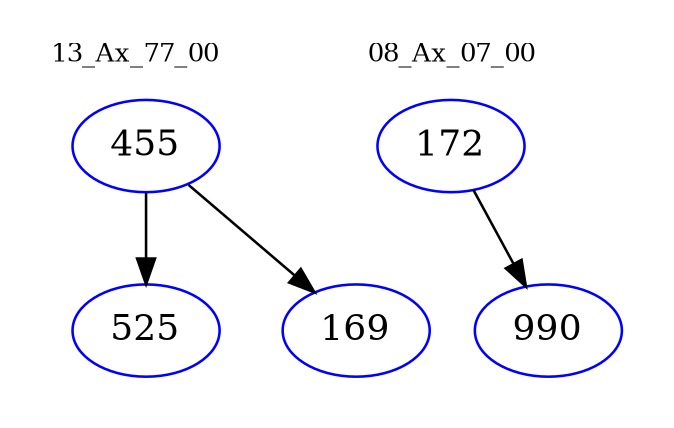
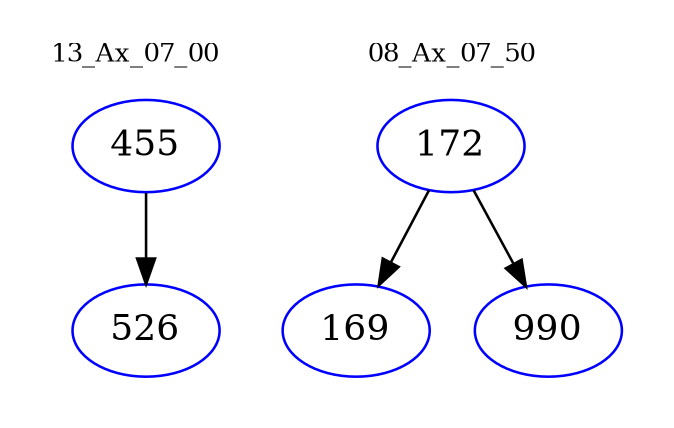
cluster "13_Ax_77_00": label "13_Ax_77_00" -> "13_Ax_07_00"
cluster "08_Ax_07_00": label "08_Ax_07_00" -> "08_Ax_07_50"
edge "455" -> "169": now "172" -> "169"
node "525": label "525" -> "526"
